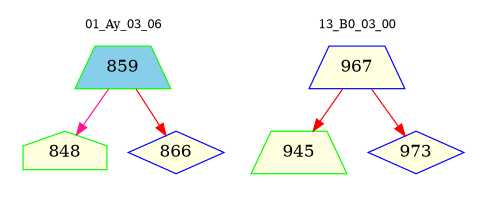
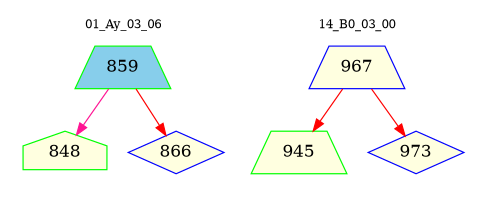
cluster "13_B0_03_00": label "13_B0_03_00" -> "14_B0_03_00"
